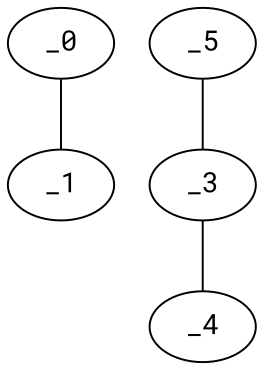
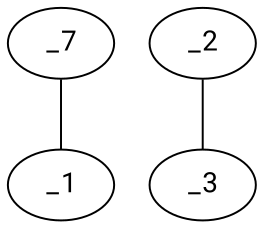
node "_0": label "_0" -> "_7"
node "_5": label "_5" -> "_2"
node "_4": removed
